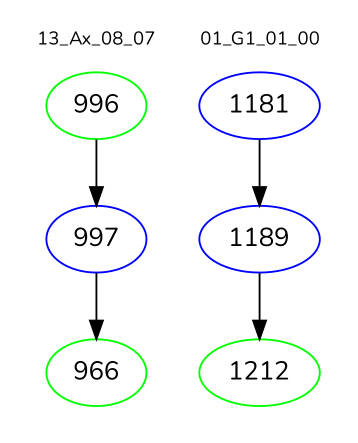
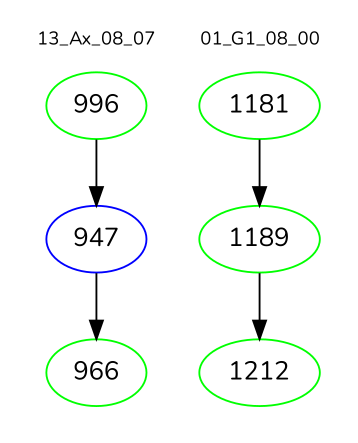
cluster "01_G1_01_00": label "01_G1_01_00" -> "01_G1_08_00"
node "1181": color blue -> green
node "997": label "997" -> "947"
node "1189": color blue -> green
